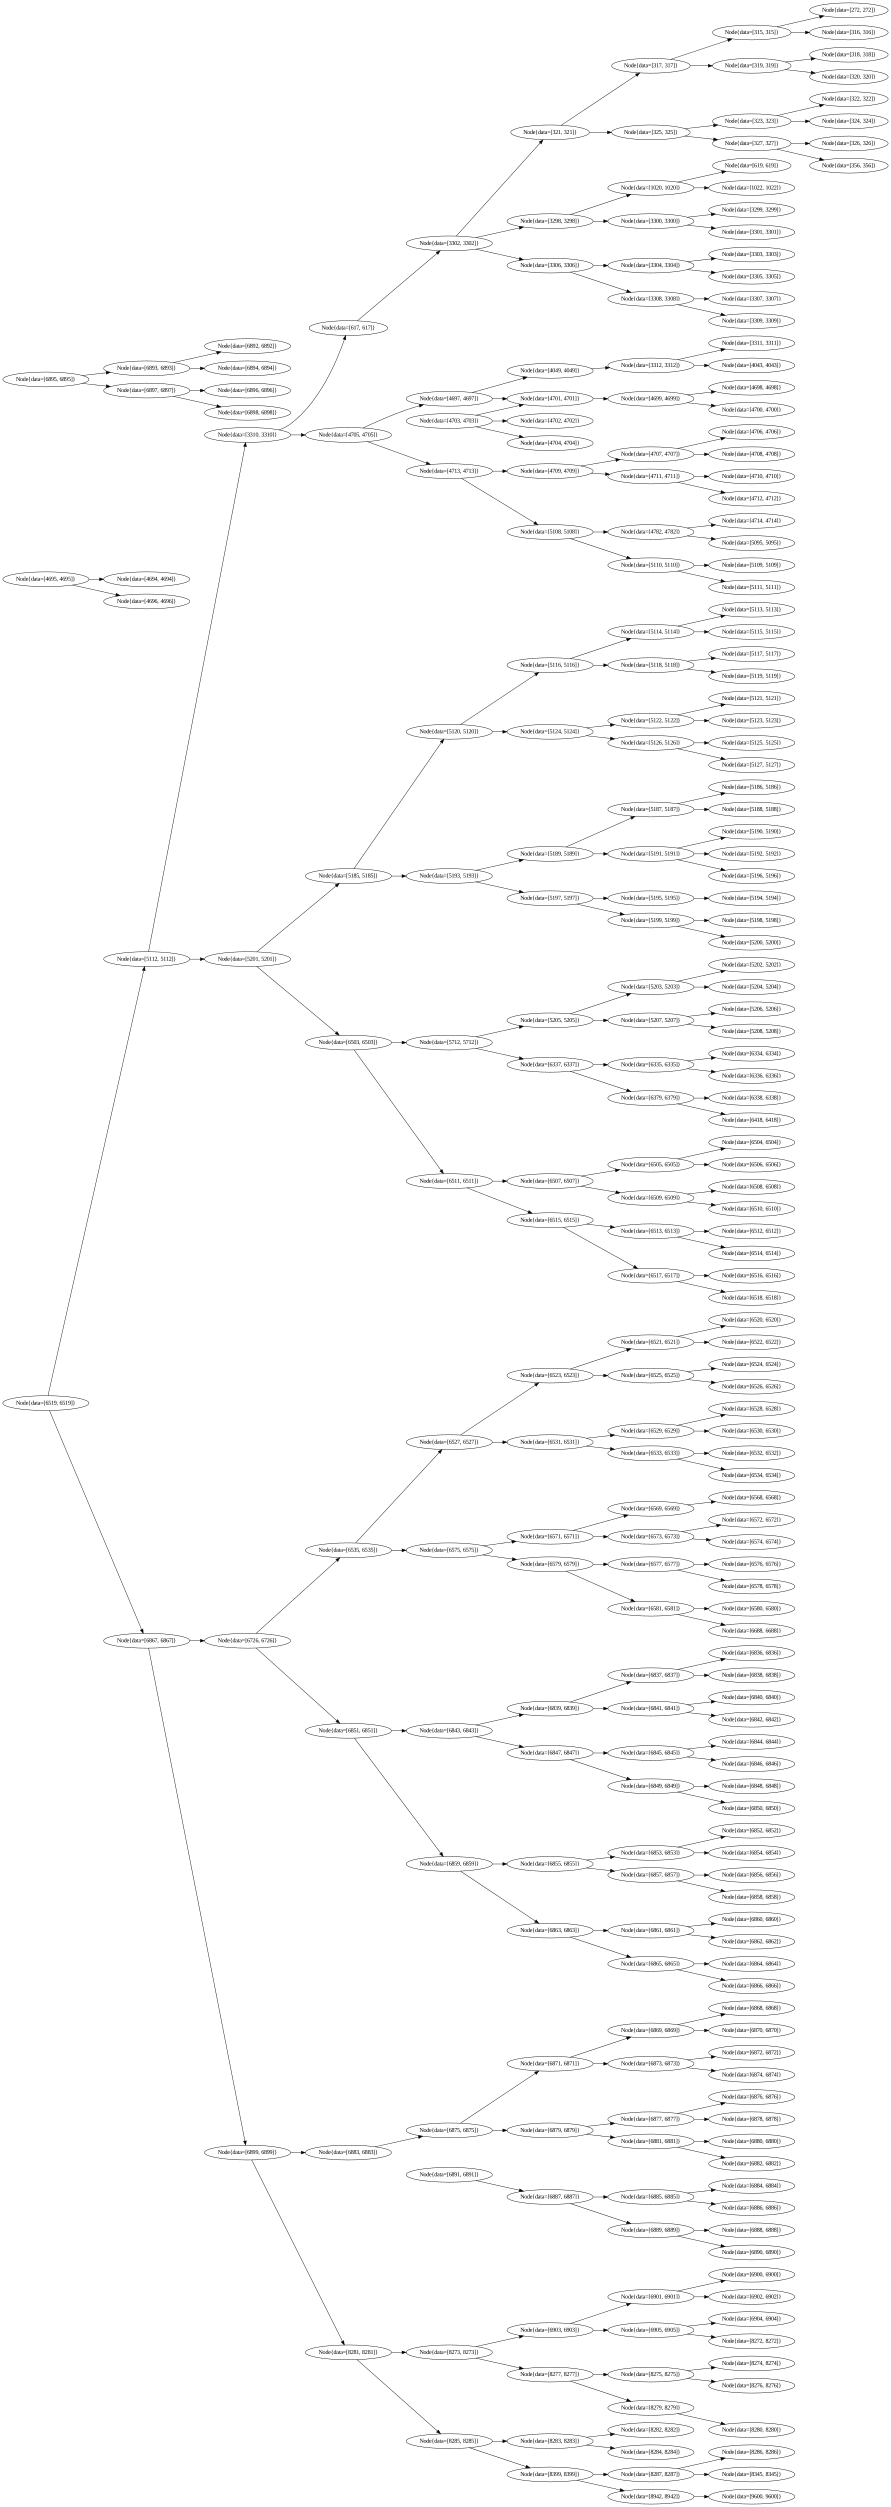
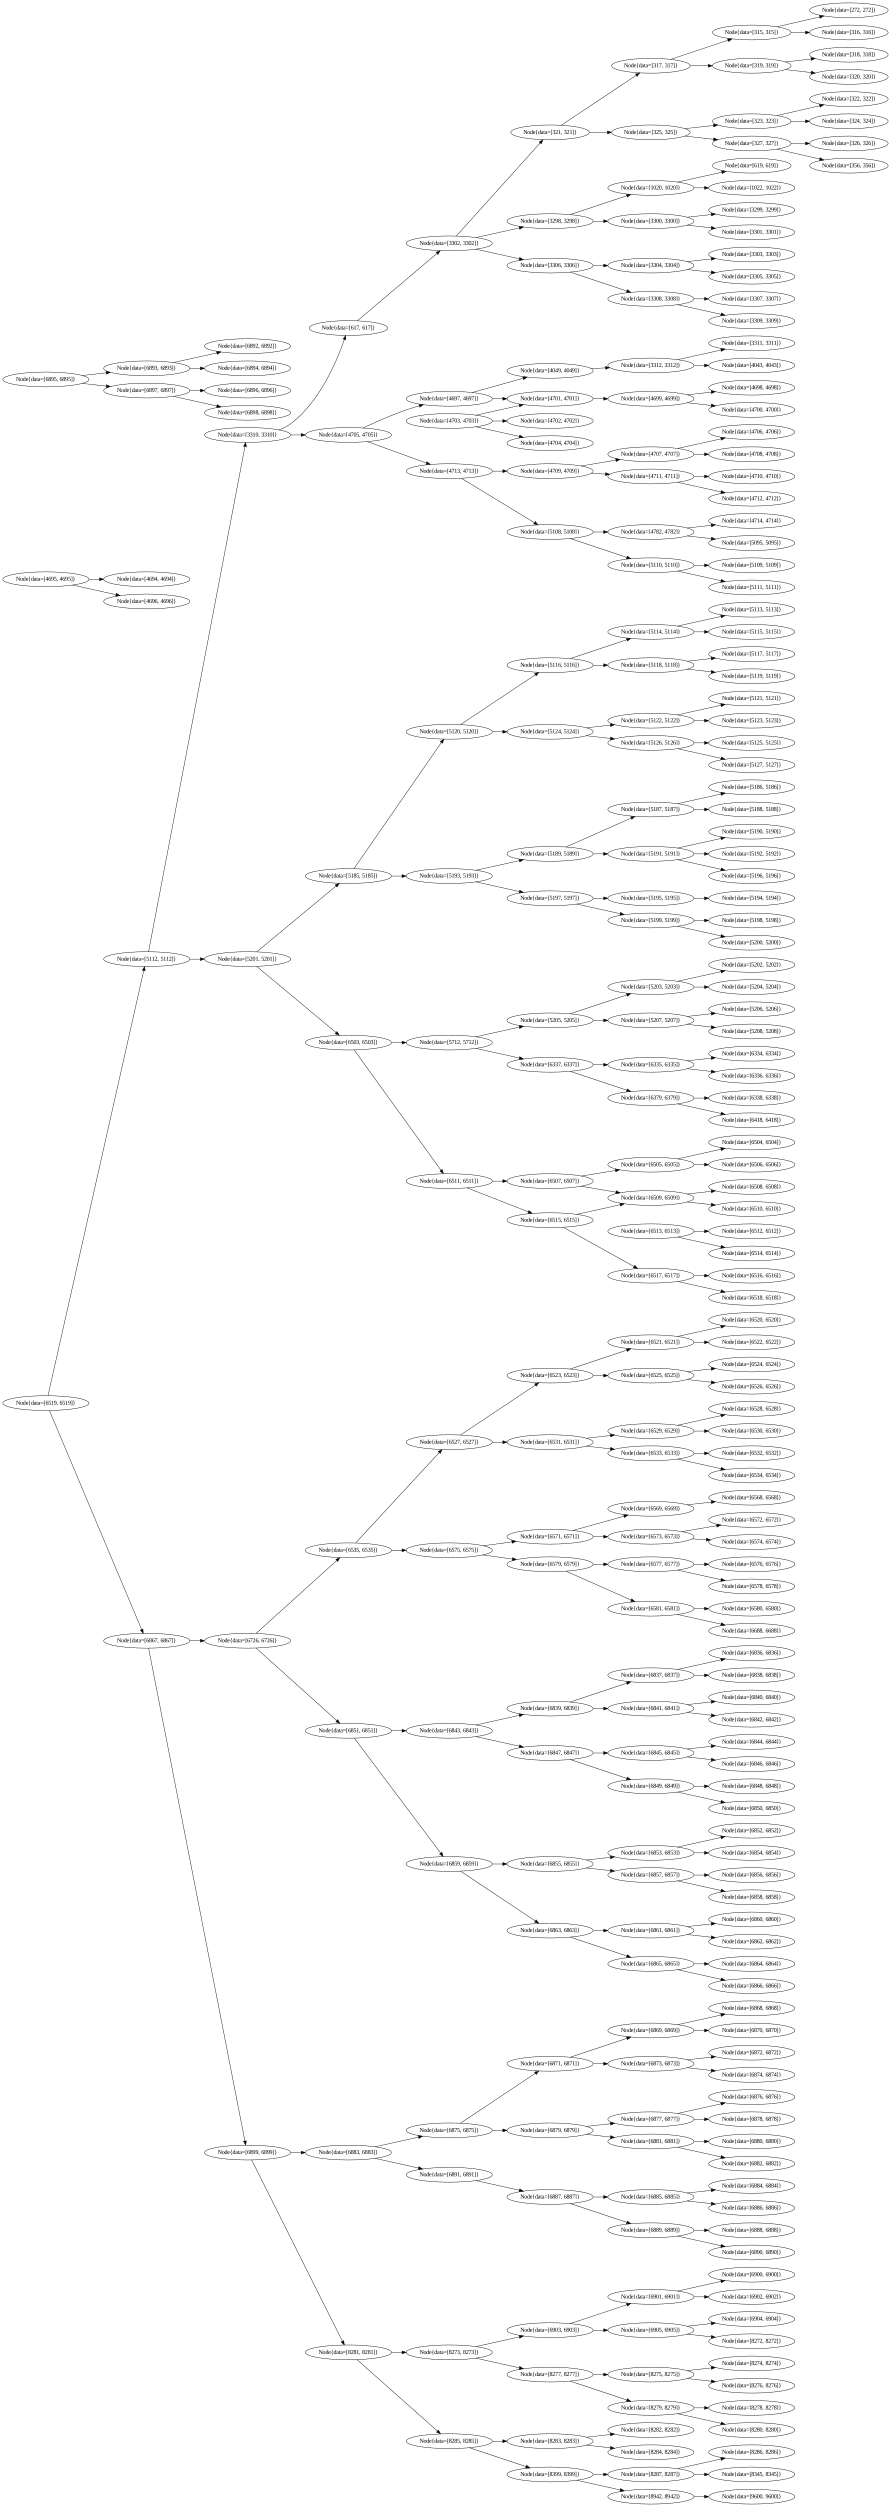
edge "Node{data=[6515, 6515]}" -> "Node{data=[6513, 6513]}": now "Node{data=[6515, 6515]}" -> "Node{data=[6509, 6509]}"
edge "Node{data=[6883, 6883]}" -> "Node{data=[6891, 6891]}": added
node "Node{data=[8278, 8278]}": added
